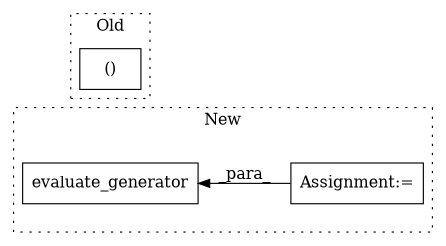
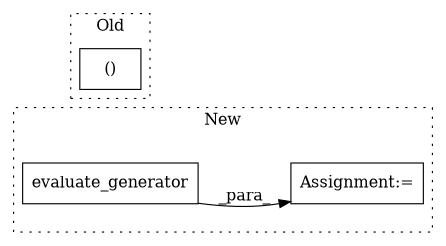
edge "Assignment:=" -> "evaluate_generator": reversed
